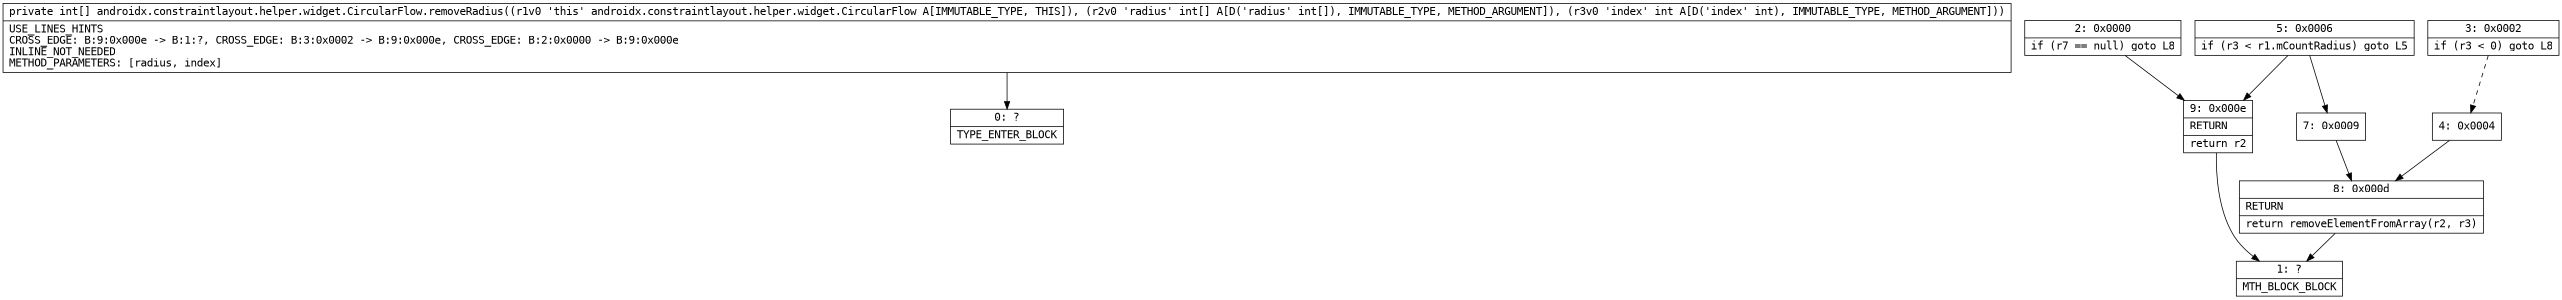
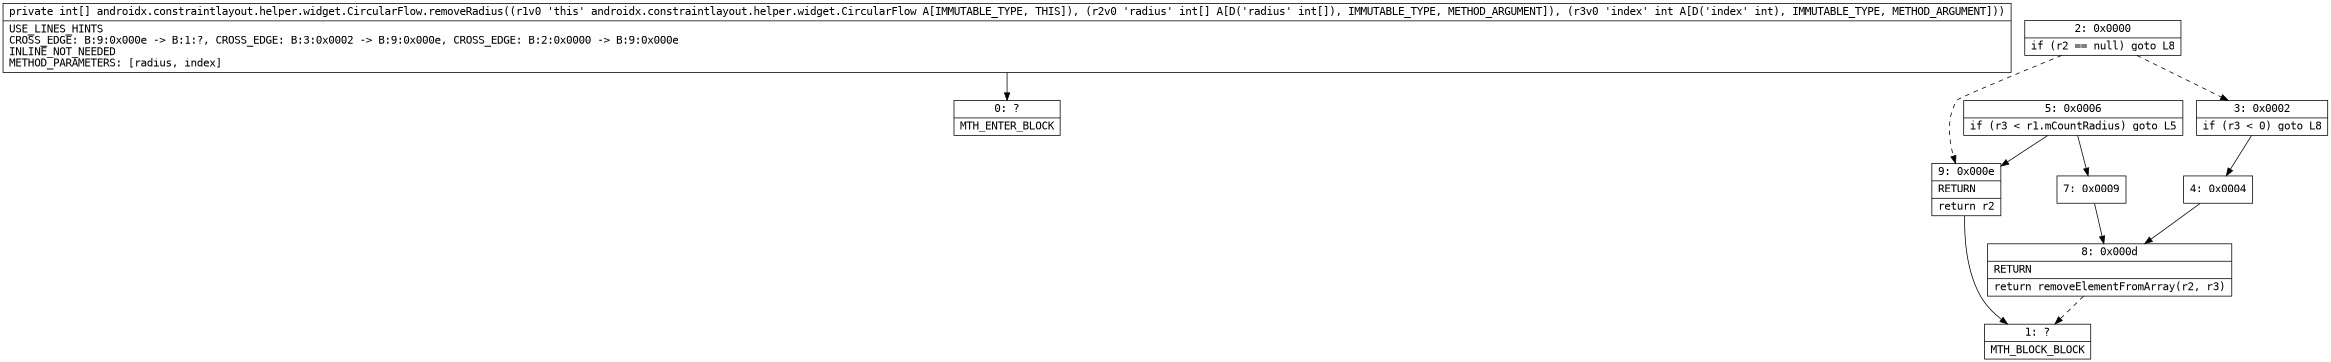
node "2: 0x0000": text "if (r7 == null) goto L8" -> "if (r2 == null) goto L8"
edge "2: 0x0000" -> "9: 0x000e": style solid -> dashed
edge "2: 0x0000" -> "3: 0x0002": added
edge "3: 0x0002" -> "4: 0x0004": style dashed -> solid
node "0: ?": text "TYPE_ENTER_BLOCK" -> "MTH_ENTER_BLOCK"
edge "8: 0x000d" -> "1: ?": style solid -> dashed
